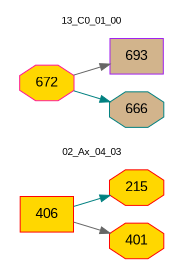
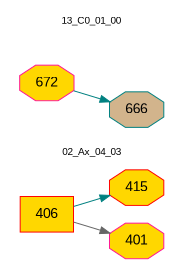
node "693": removed
node "215": label "215" -> "415"
node "401": color red -> deeppink
